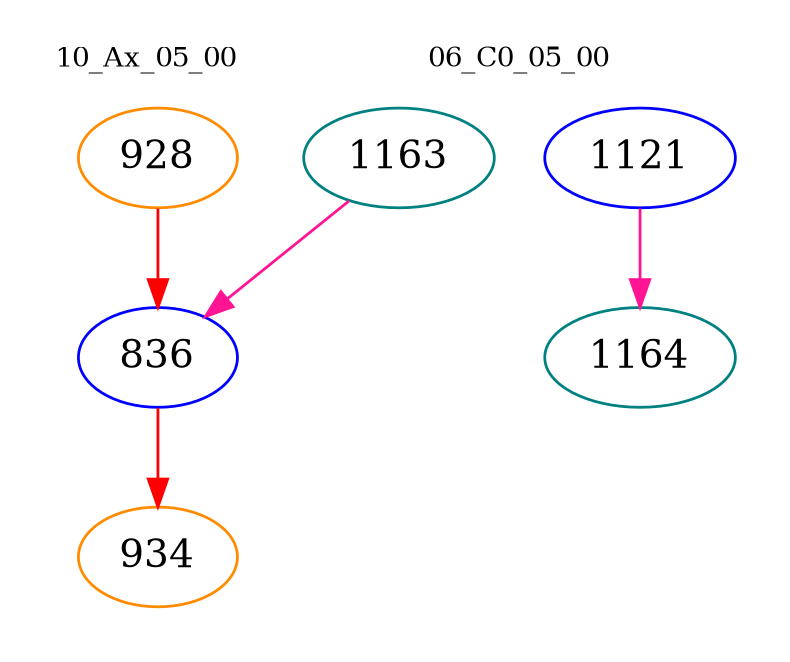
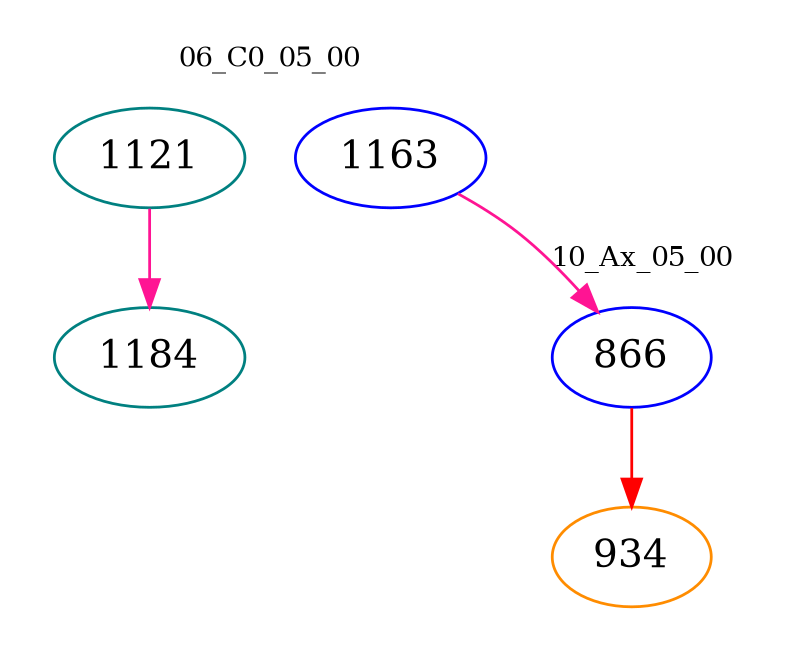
node "928": removed
node "1163": color teal -> blue
node "1121": color blue -> teal
node "836": label "836" -> "866"
node "1164": label "1164" -> "1184"
